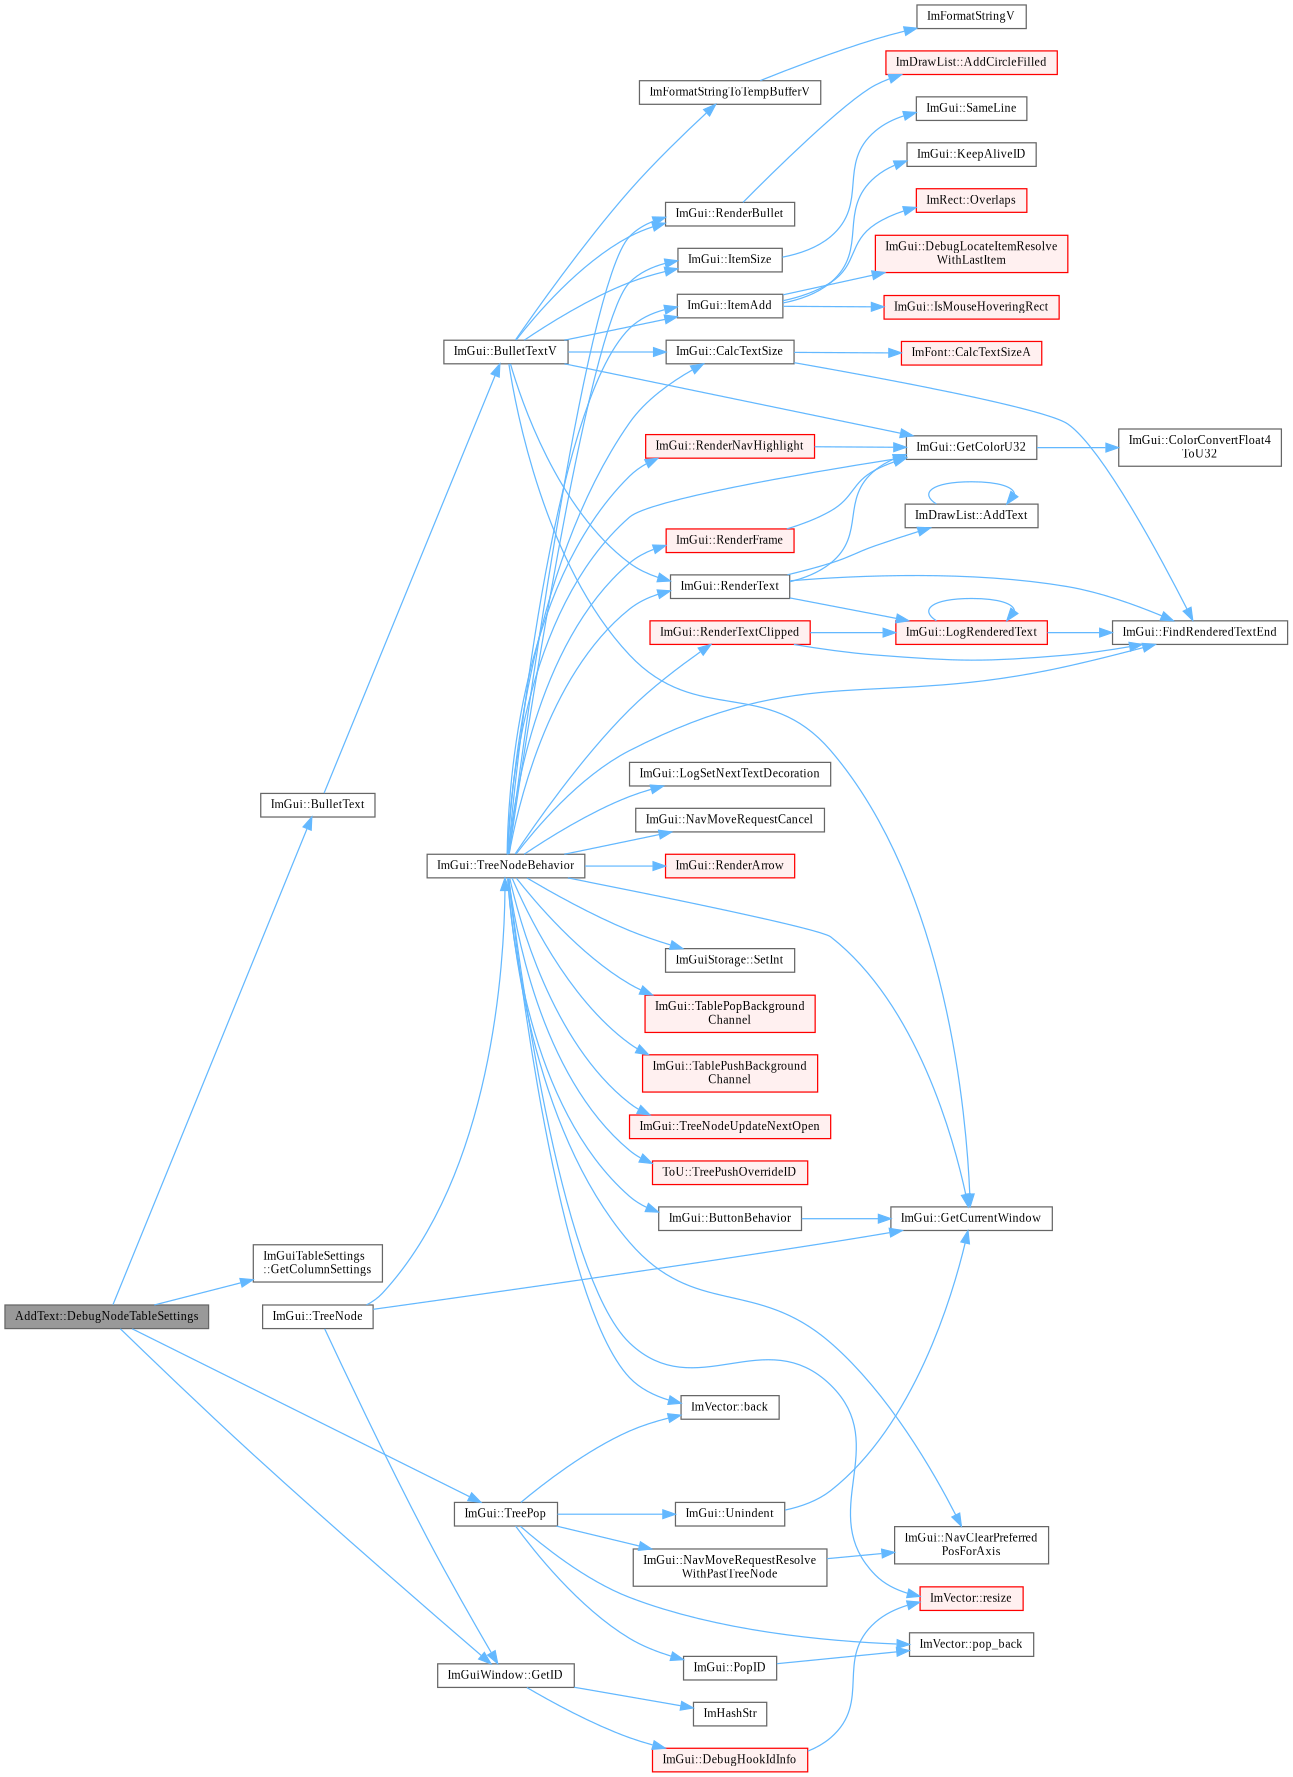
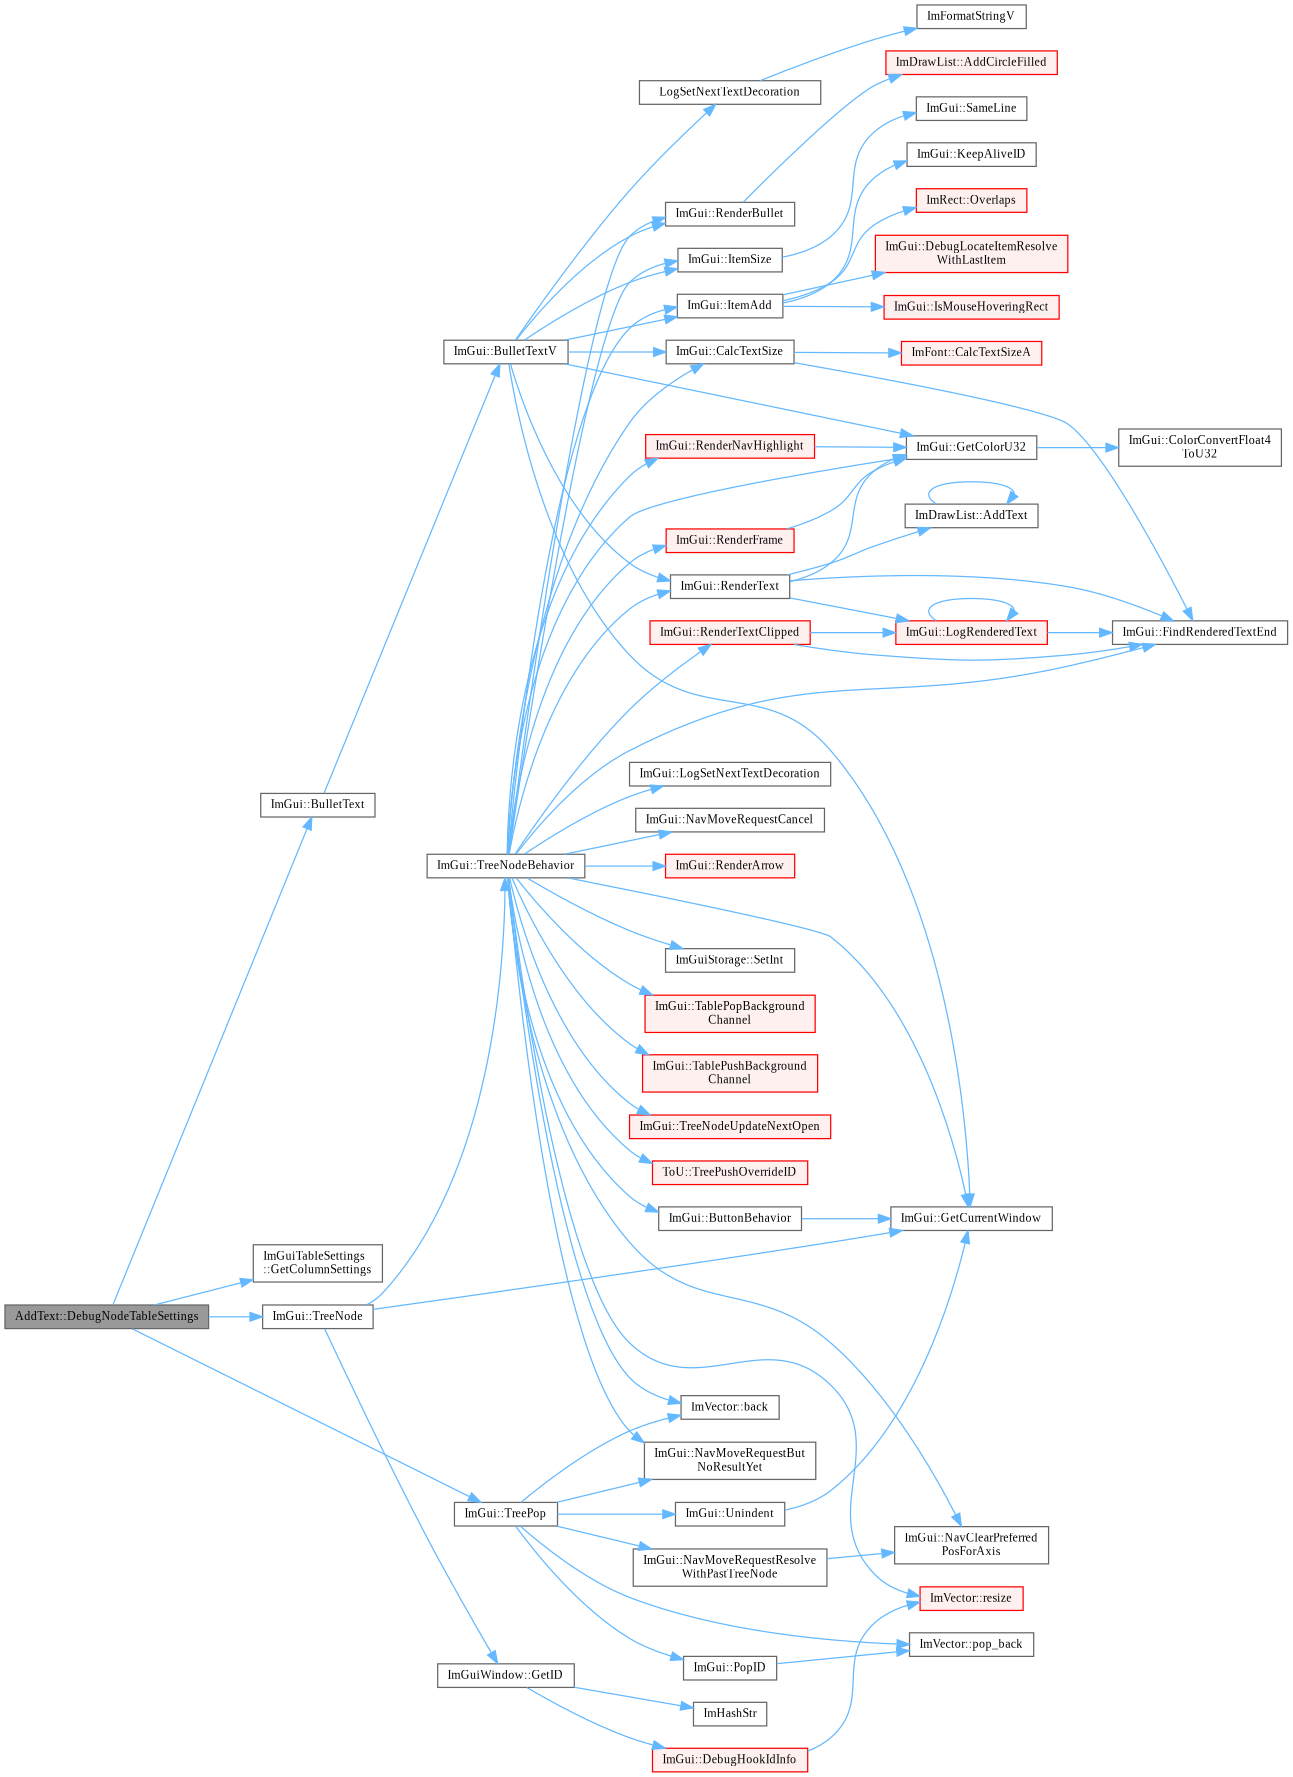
node "ImFormatStringToTempBufferV": label "ImFormatStringToTempBufferV" -> "LogSetNextTextDecoration"
node "ImGui::NavMoveRequestBut NoResultYet": added
edge "AddText::DebugNodeTableSettings" -> "ImGuiWindow::GetID": now "AddText::DebugNodeTableSettings" -> "ImGui::TreeNode"
